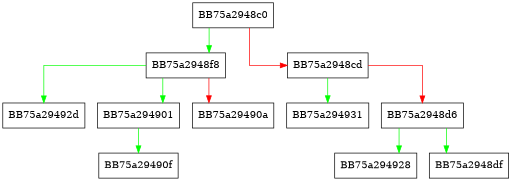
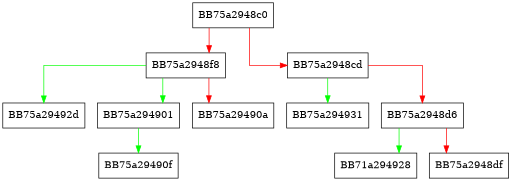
edge "BB75a2948c0" -> "BB75a2948f8": color green -> red
edge "BB75a2948d6" -> "BB75a2948df": color green -> red
node "BB75a294928": label "BB75a294928" -> "BB71a294928"
